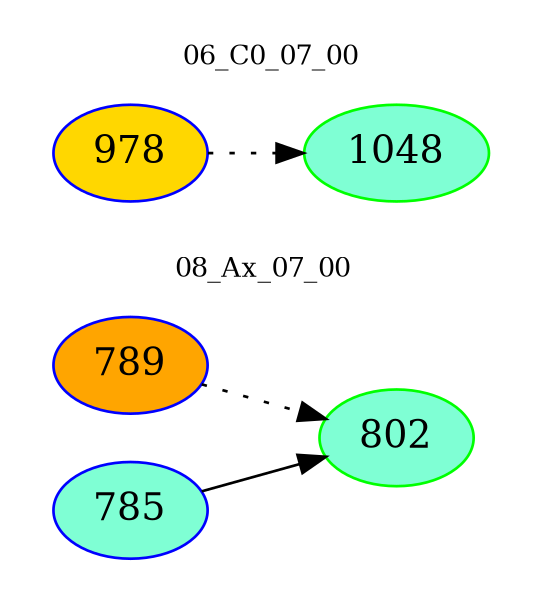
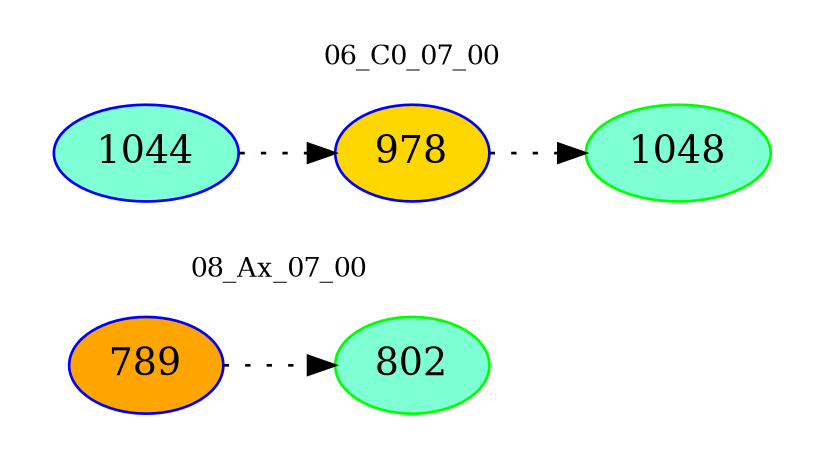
node "1044": added
node "785": removed
